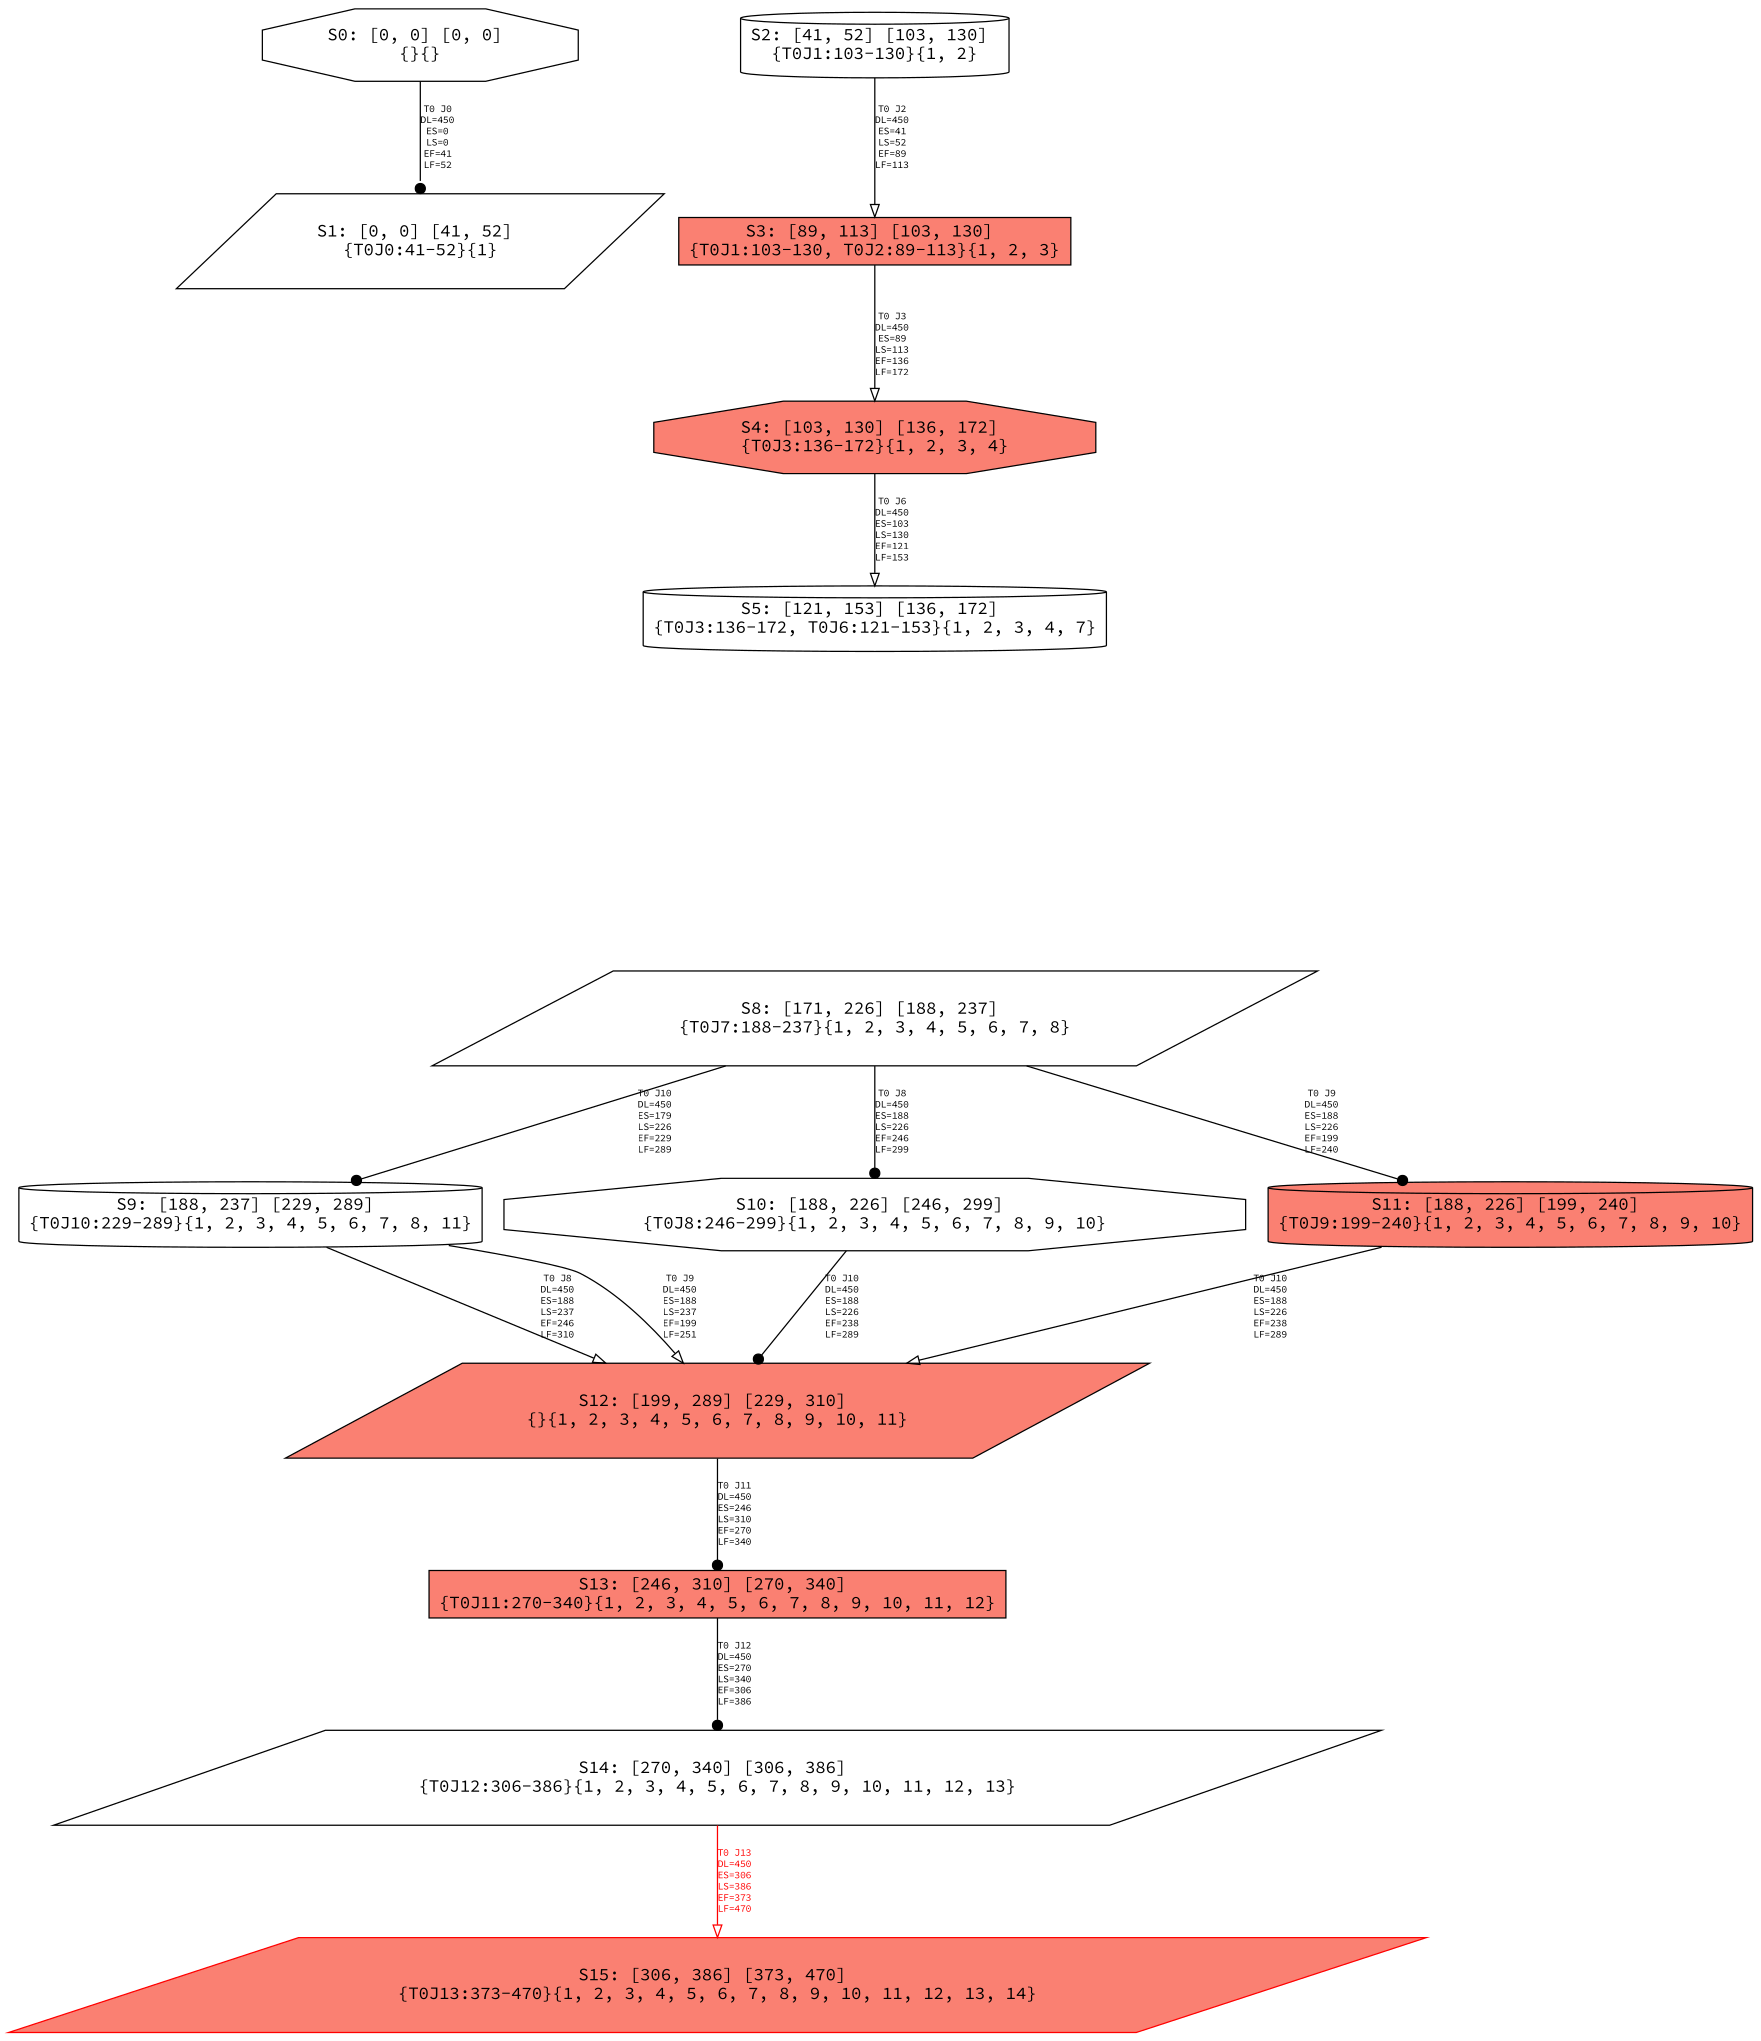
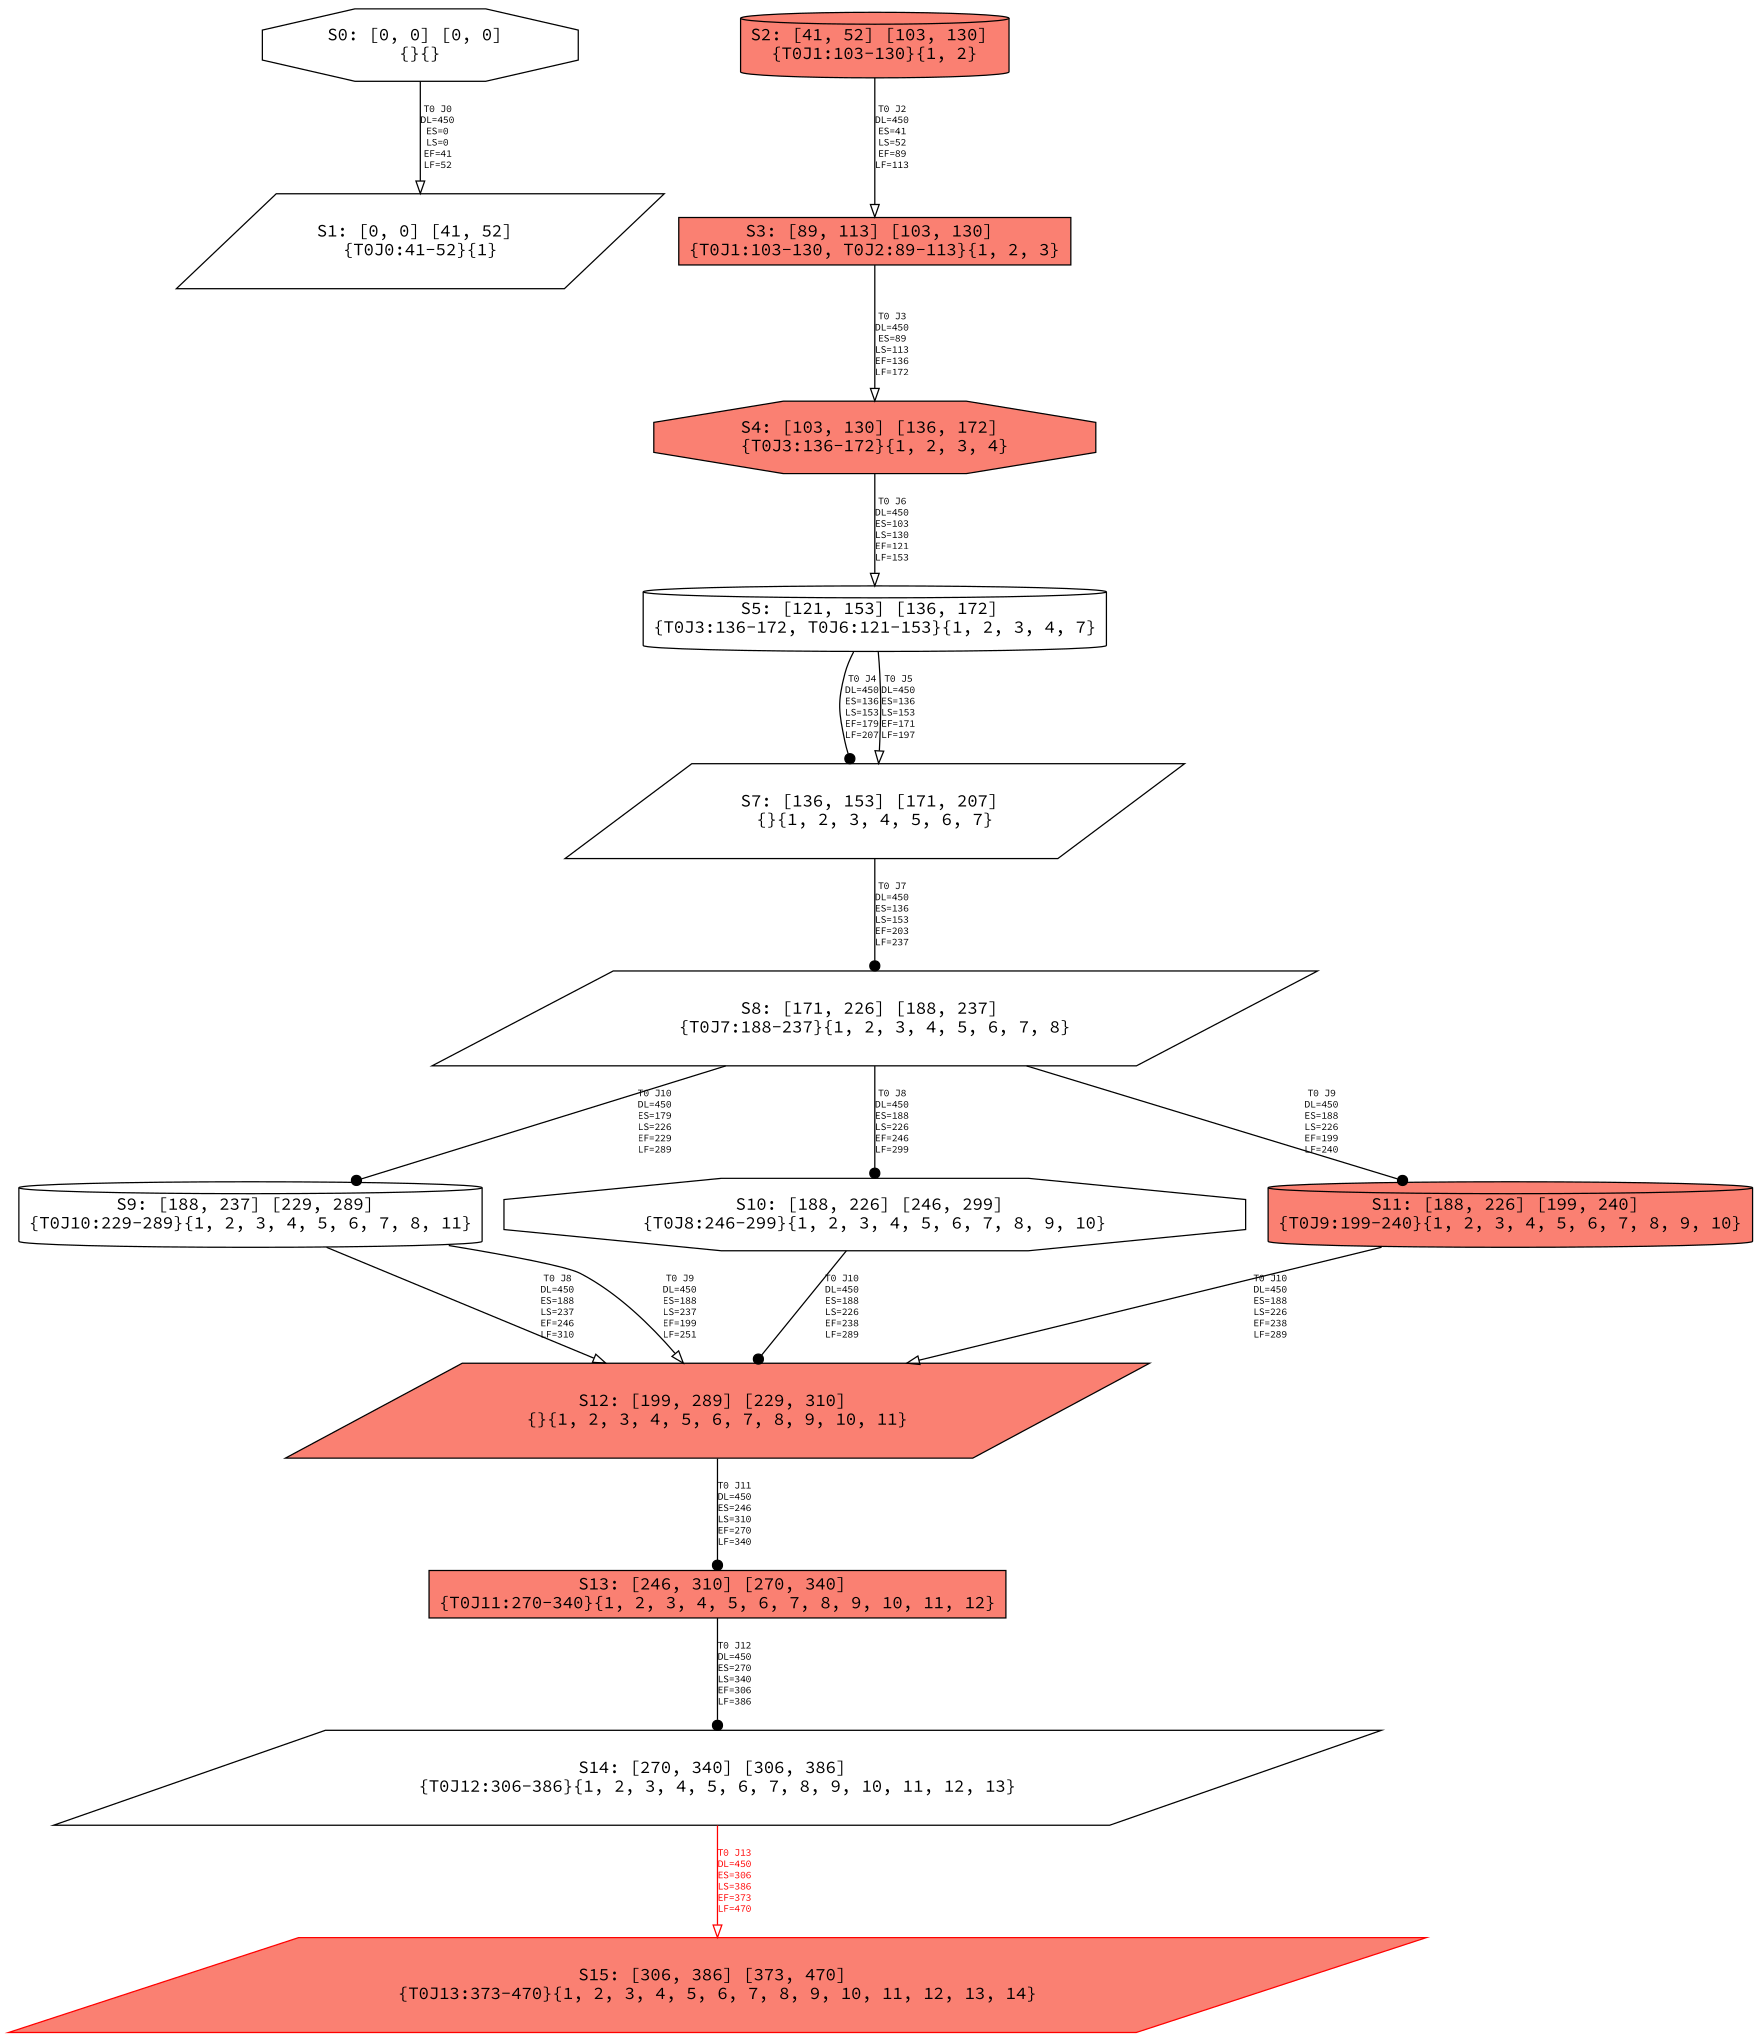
node "S2: [41, 52] [103, 130] {T0J1:103-130}{1, 2}": fillcolor white -> salmon
edge "S0: [0, 0] [0, 0] {}{}" -> "S1: [0, 0] [41, 52] {T0J0:41-52}{1}": arrowhead dot -> onormal
node "S7: [136, 153] [171, 207] {}{1, 2, 3, 4, 5, 6, 7}": added
